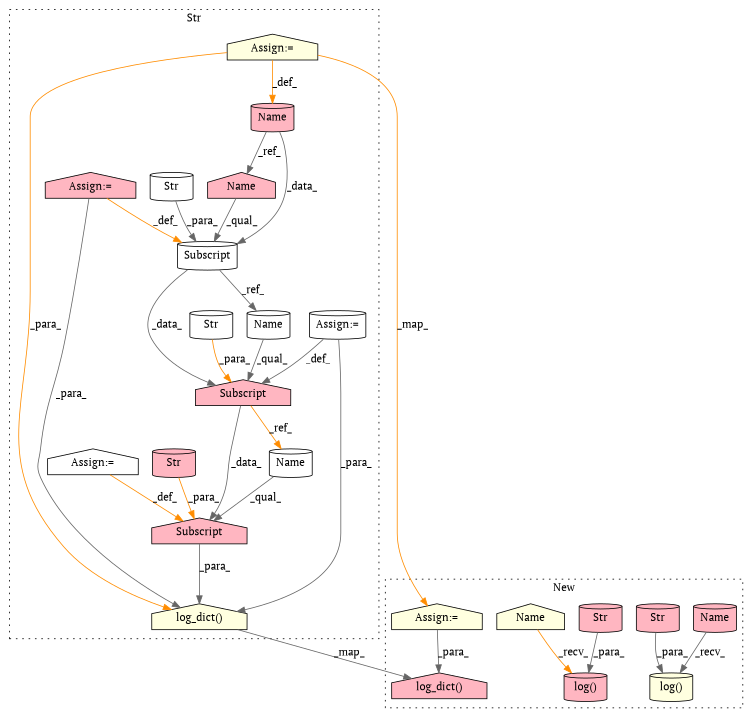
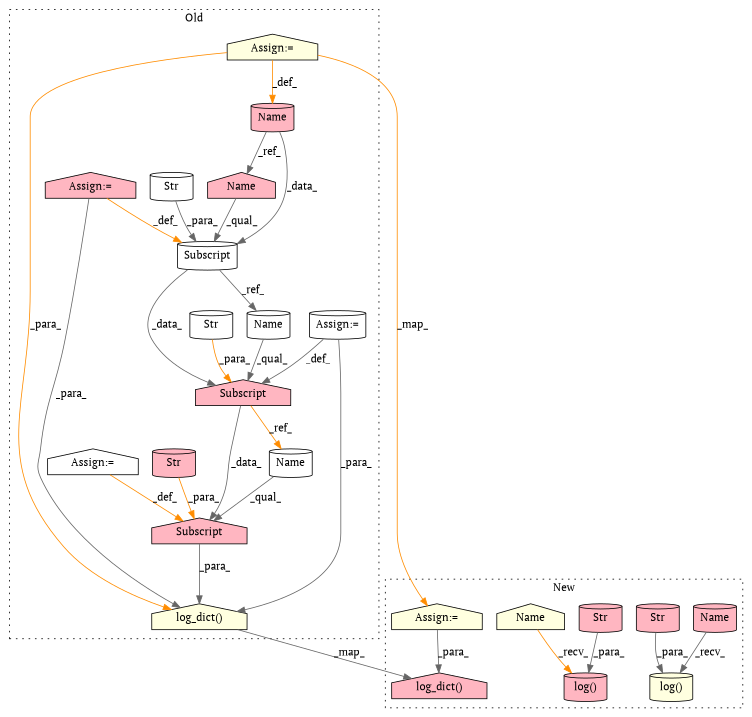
cluster "Str": label "Str" -> "Old"
